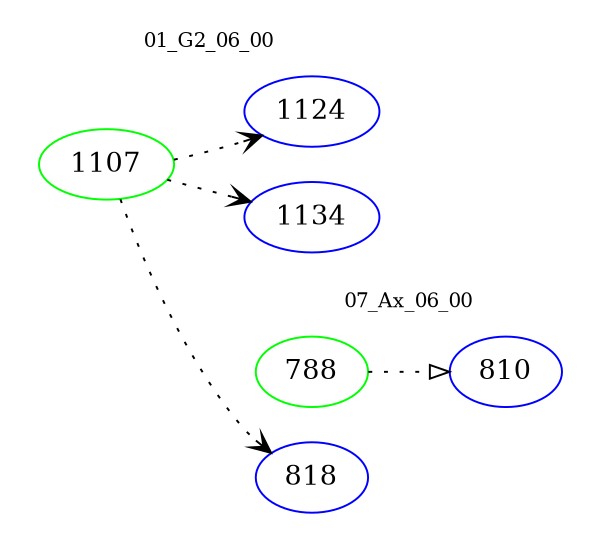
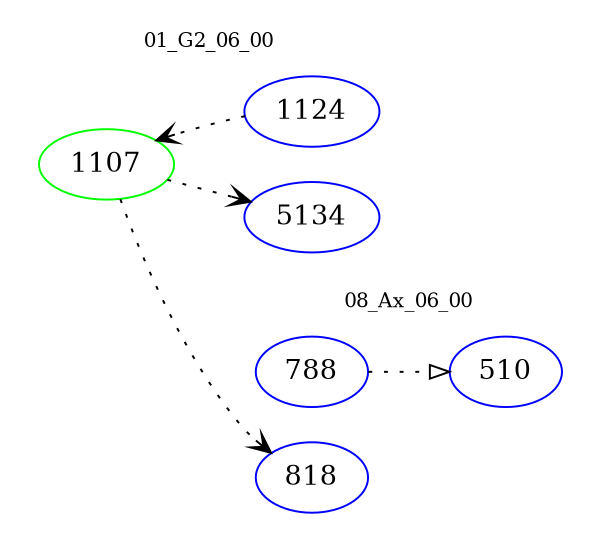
edge "1107" -> "1124": reversed
node "1134": label "1134" -> "5134"
cluster "07_Ax_06_00": label "07_Ax_06_00" -> "08_Ax_06_00"
node "788": color green -> blue
node "810": label "810" -> "510"
